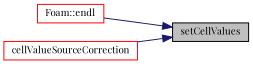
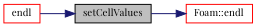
edge "Foam::endl" -> "setCellValues": reversed
node "cellValueSourceCorrection": label "cellValueSourceCorrection" -> "endl"
